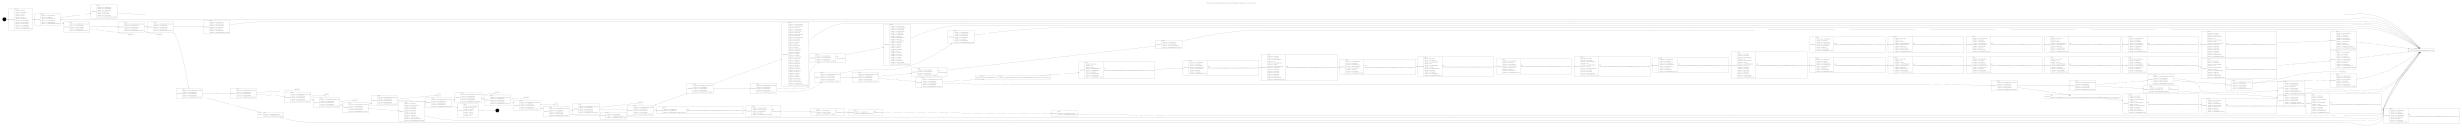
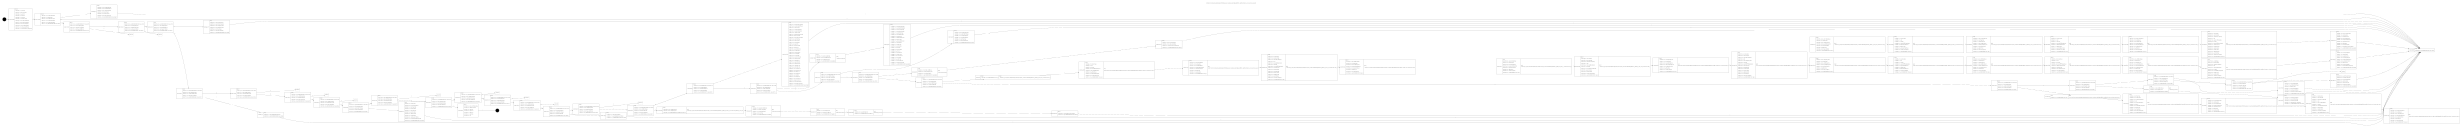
node "0x40258f [46]": removed
